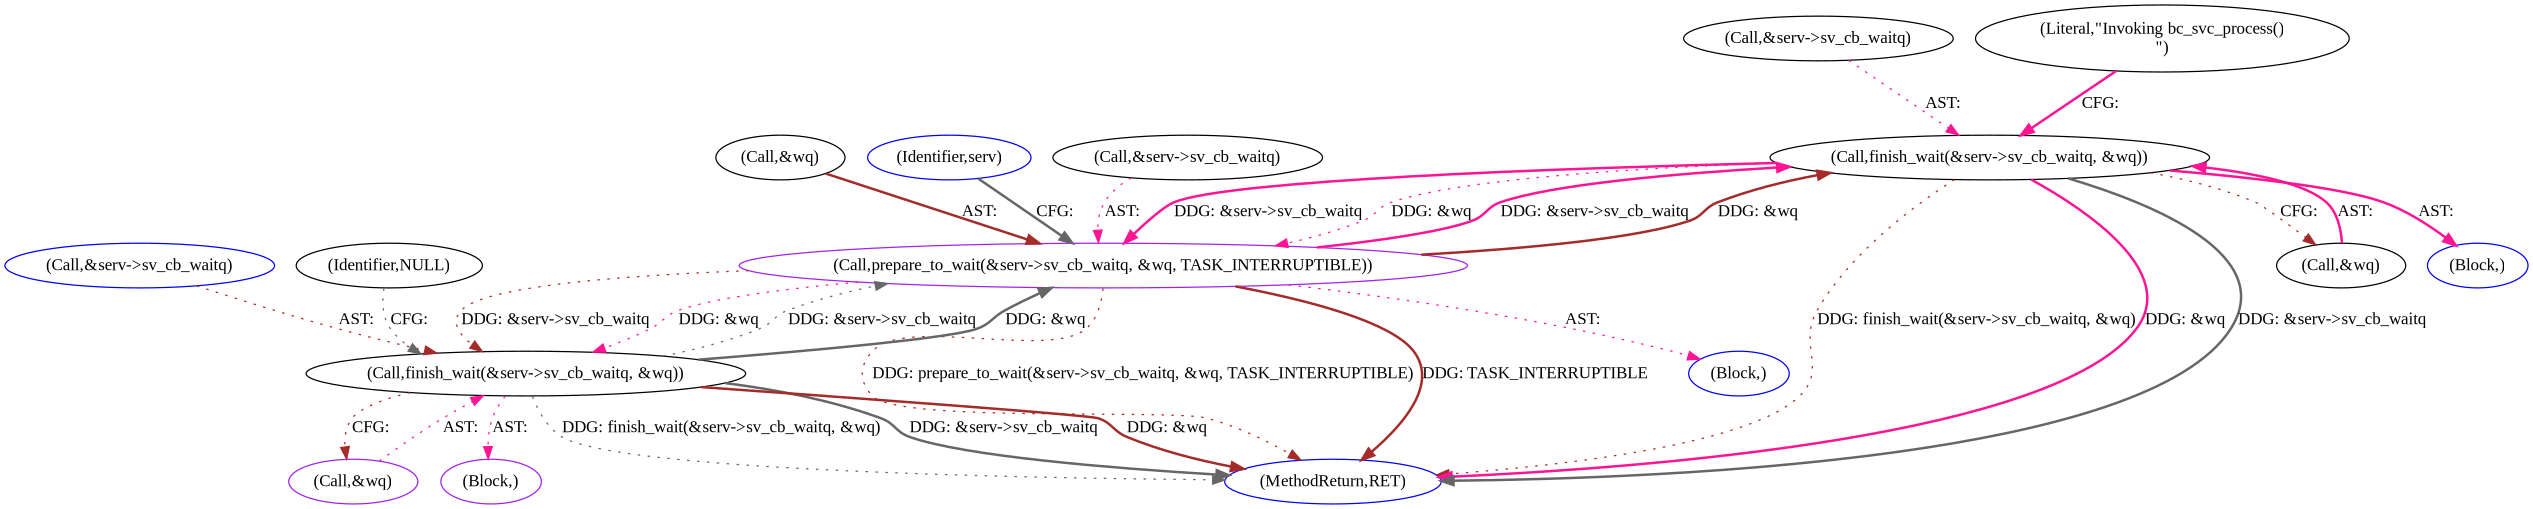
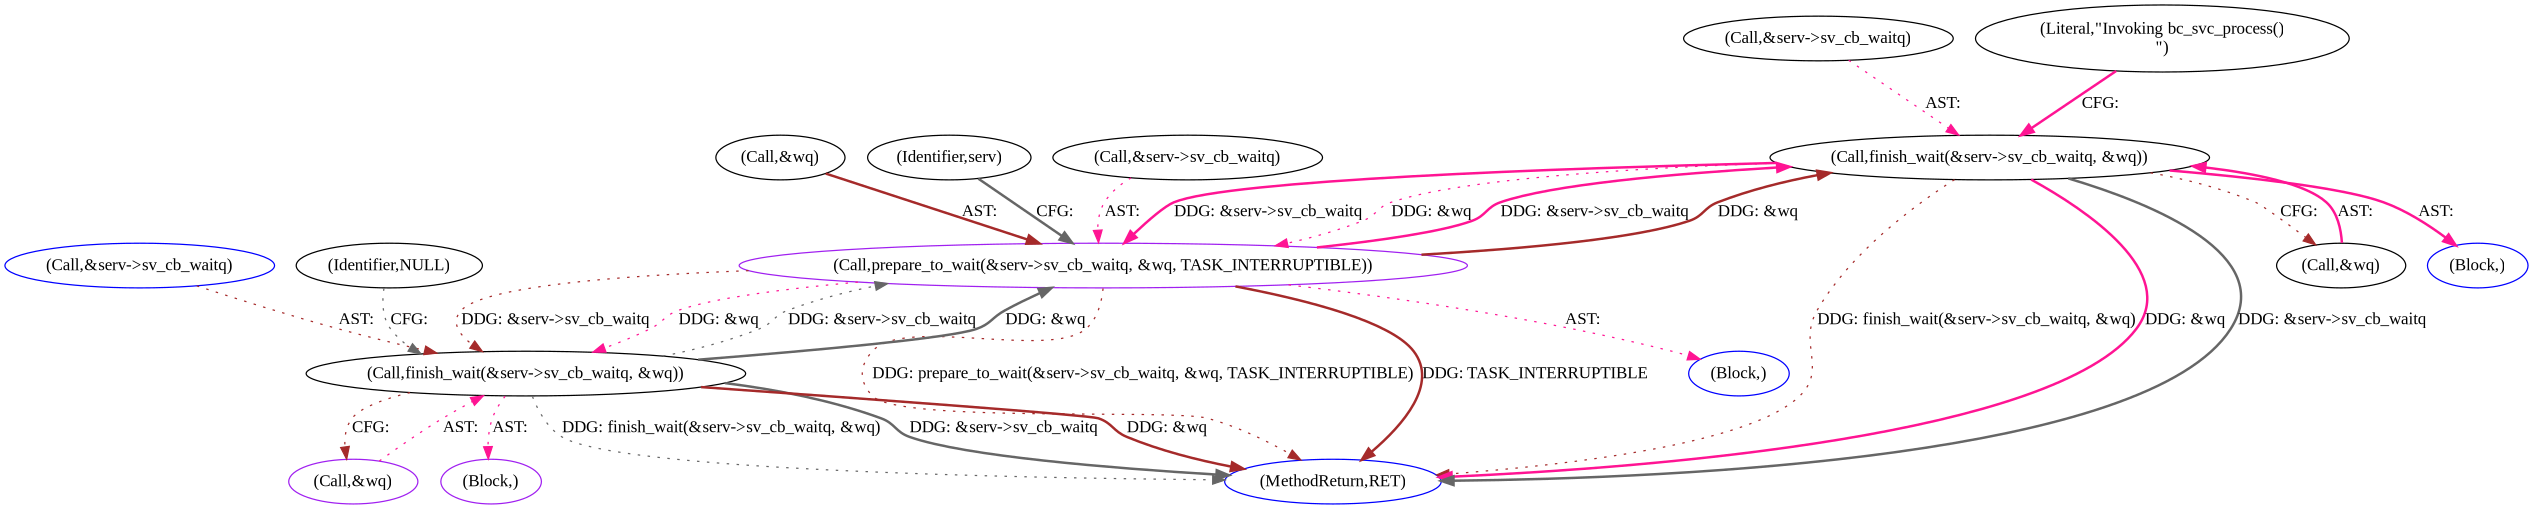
node "(Identifier,serv)": color blue -> black
